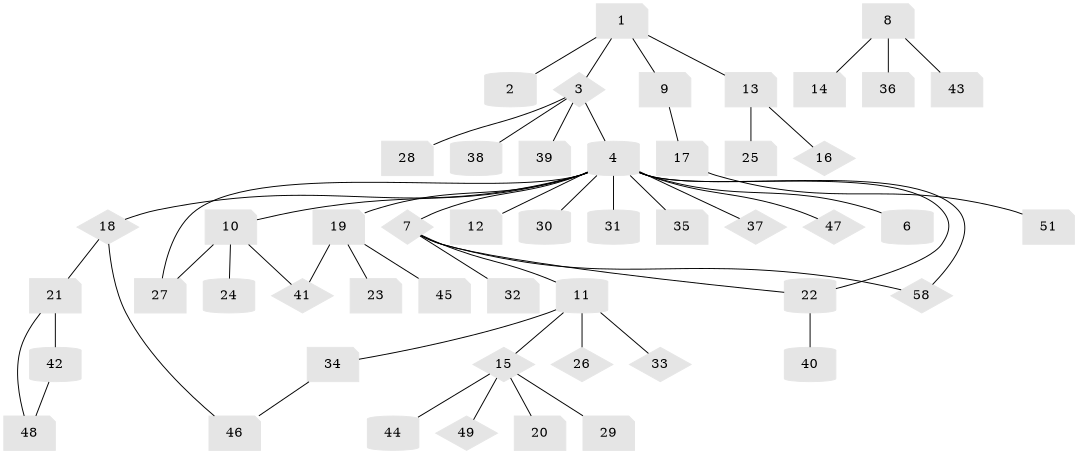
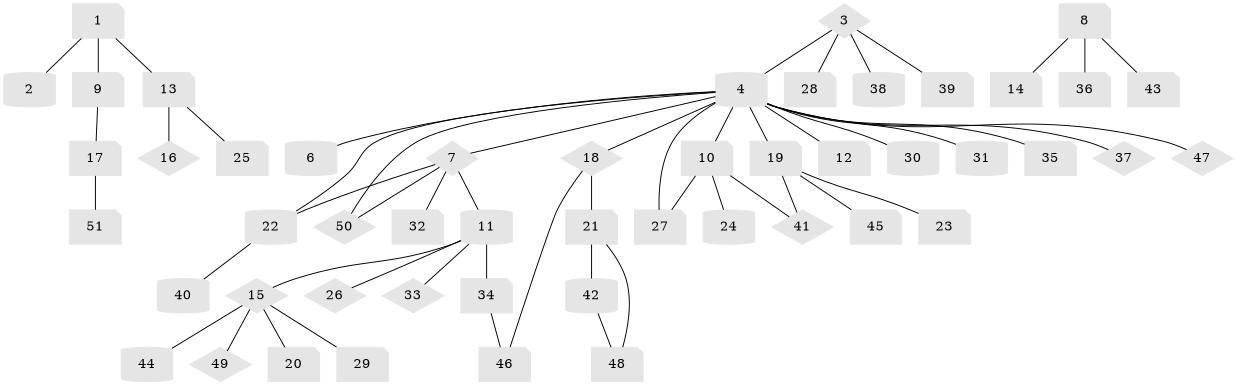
edge "1" -- "3": removed
node "58": label "58" -> "50"
